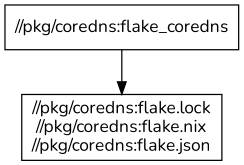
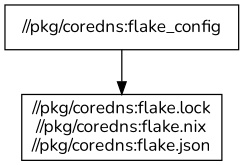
node "//pkg/coredns:flake_coredns": label "//pkg/coredns:flake_coredns" -> "//pkg/coredns:flake_config"
